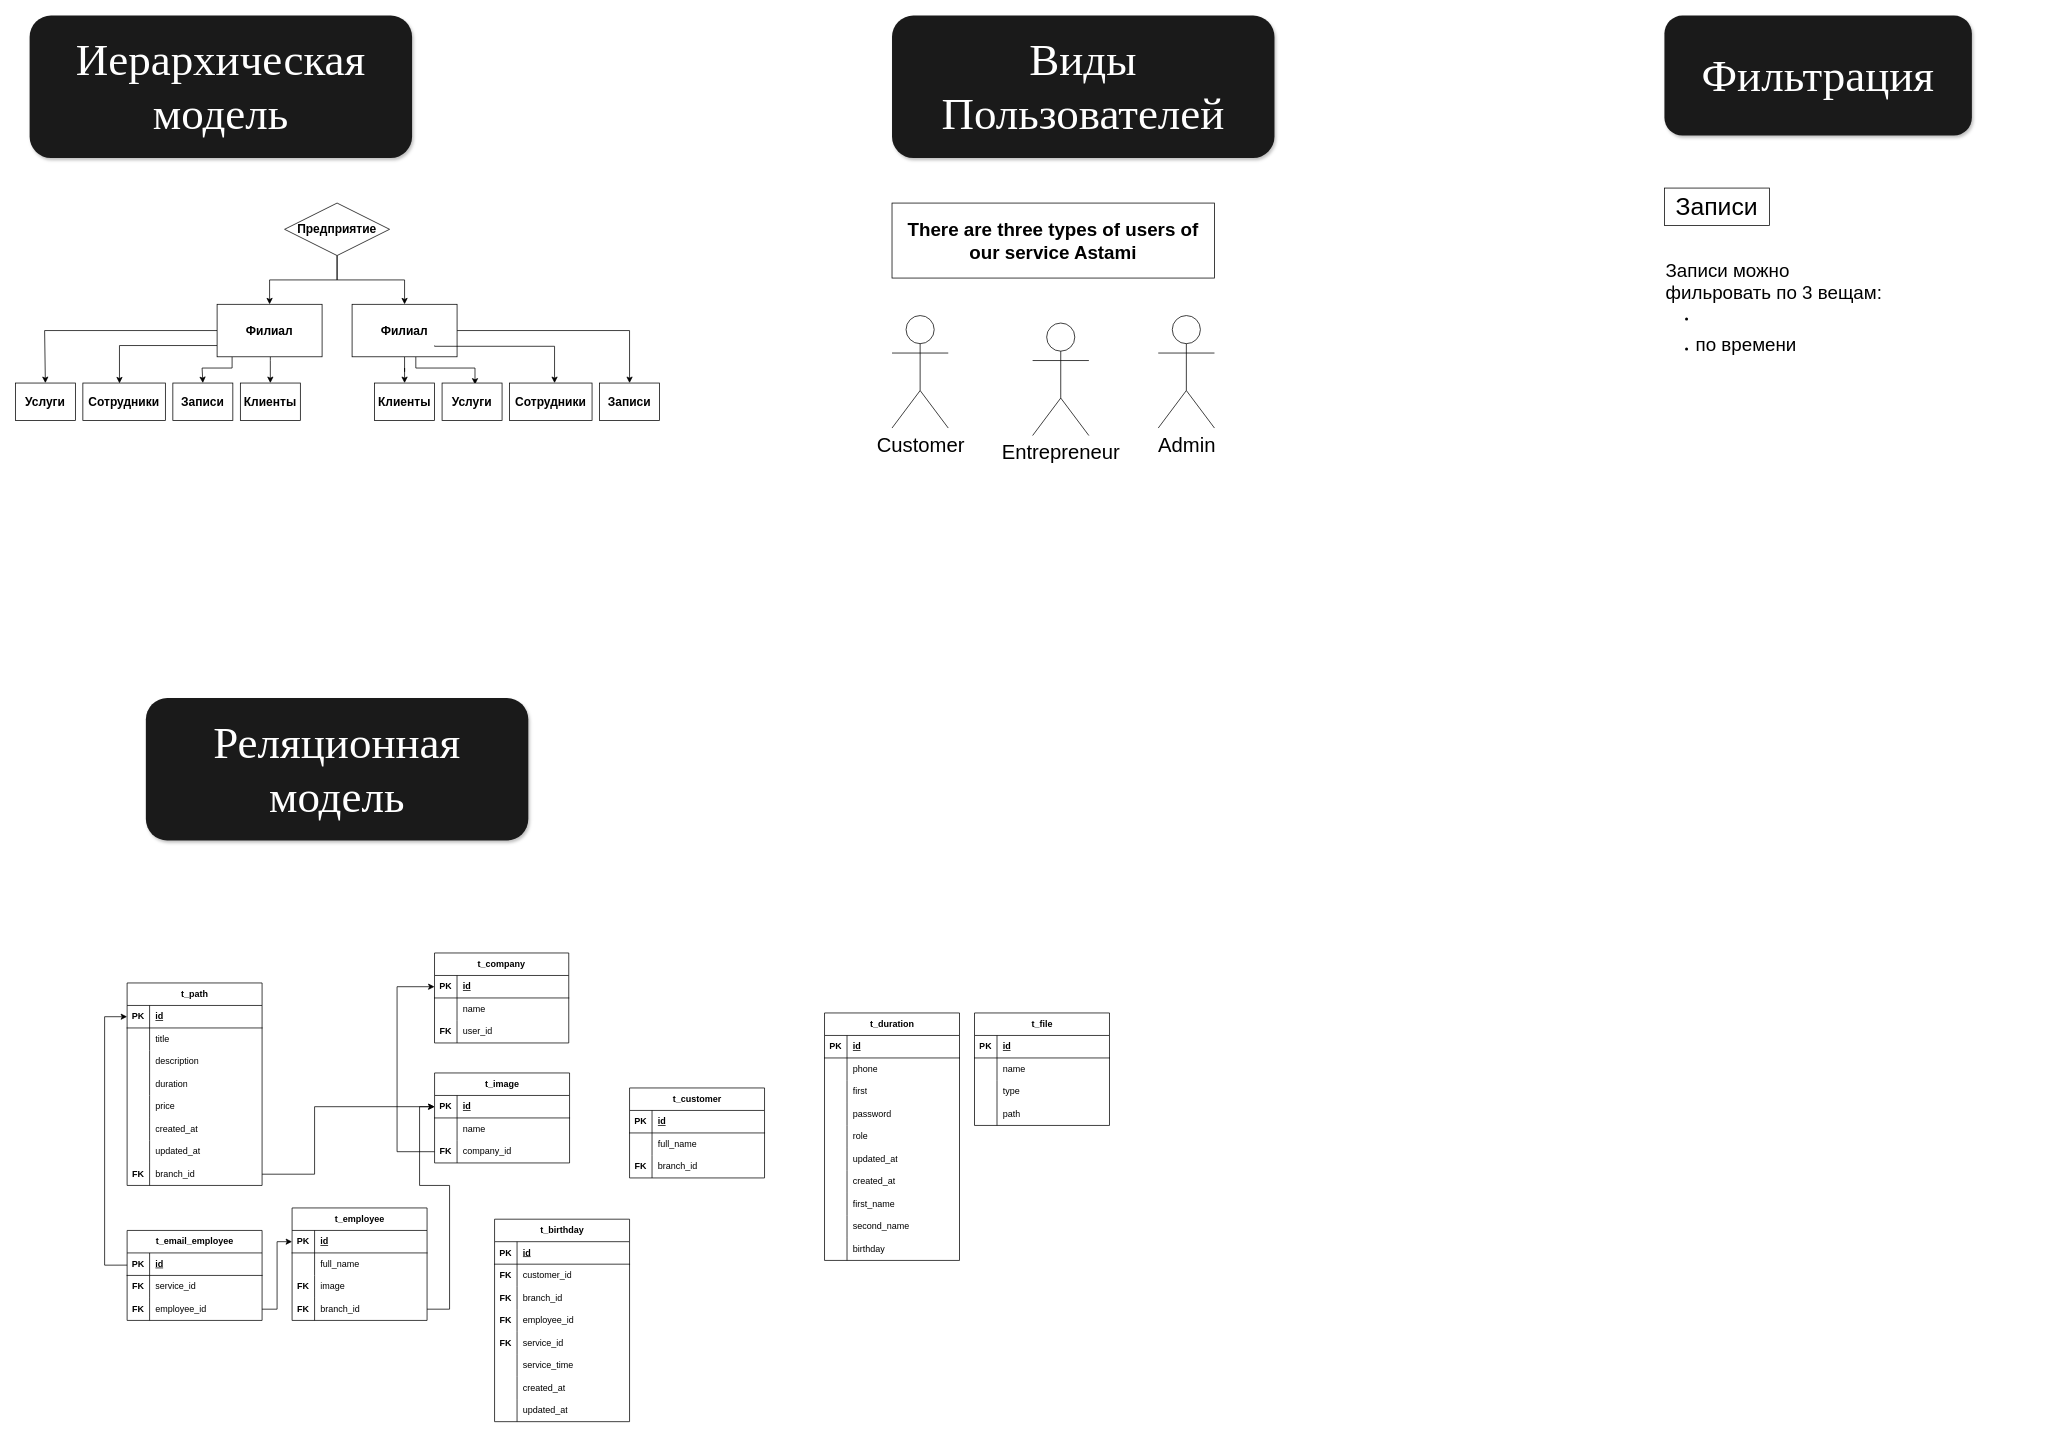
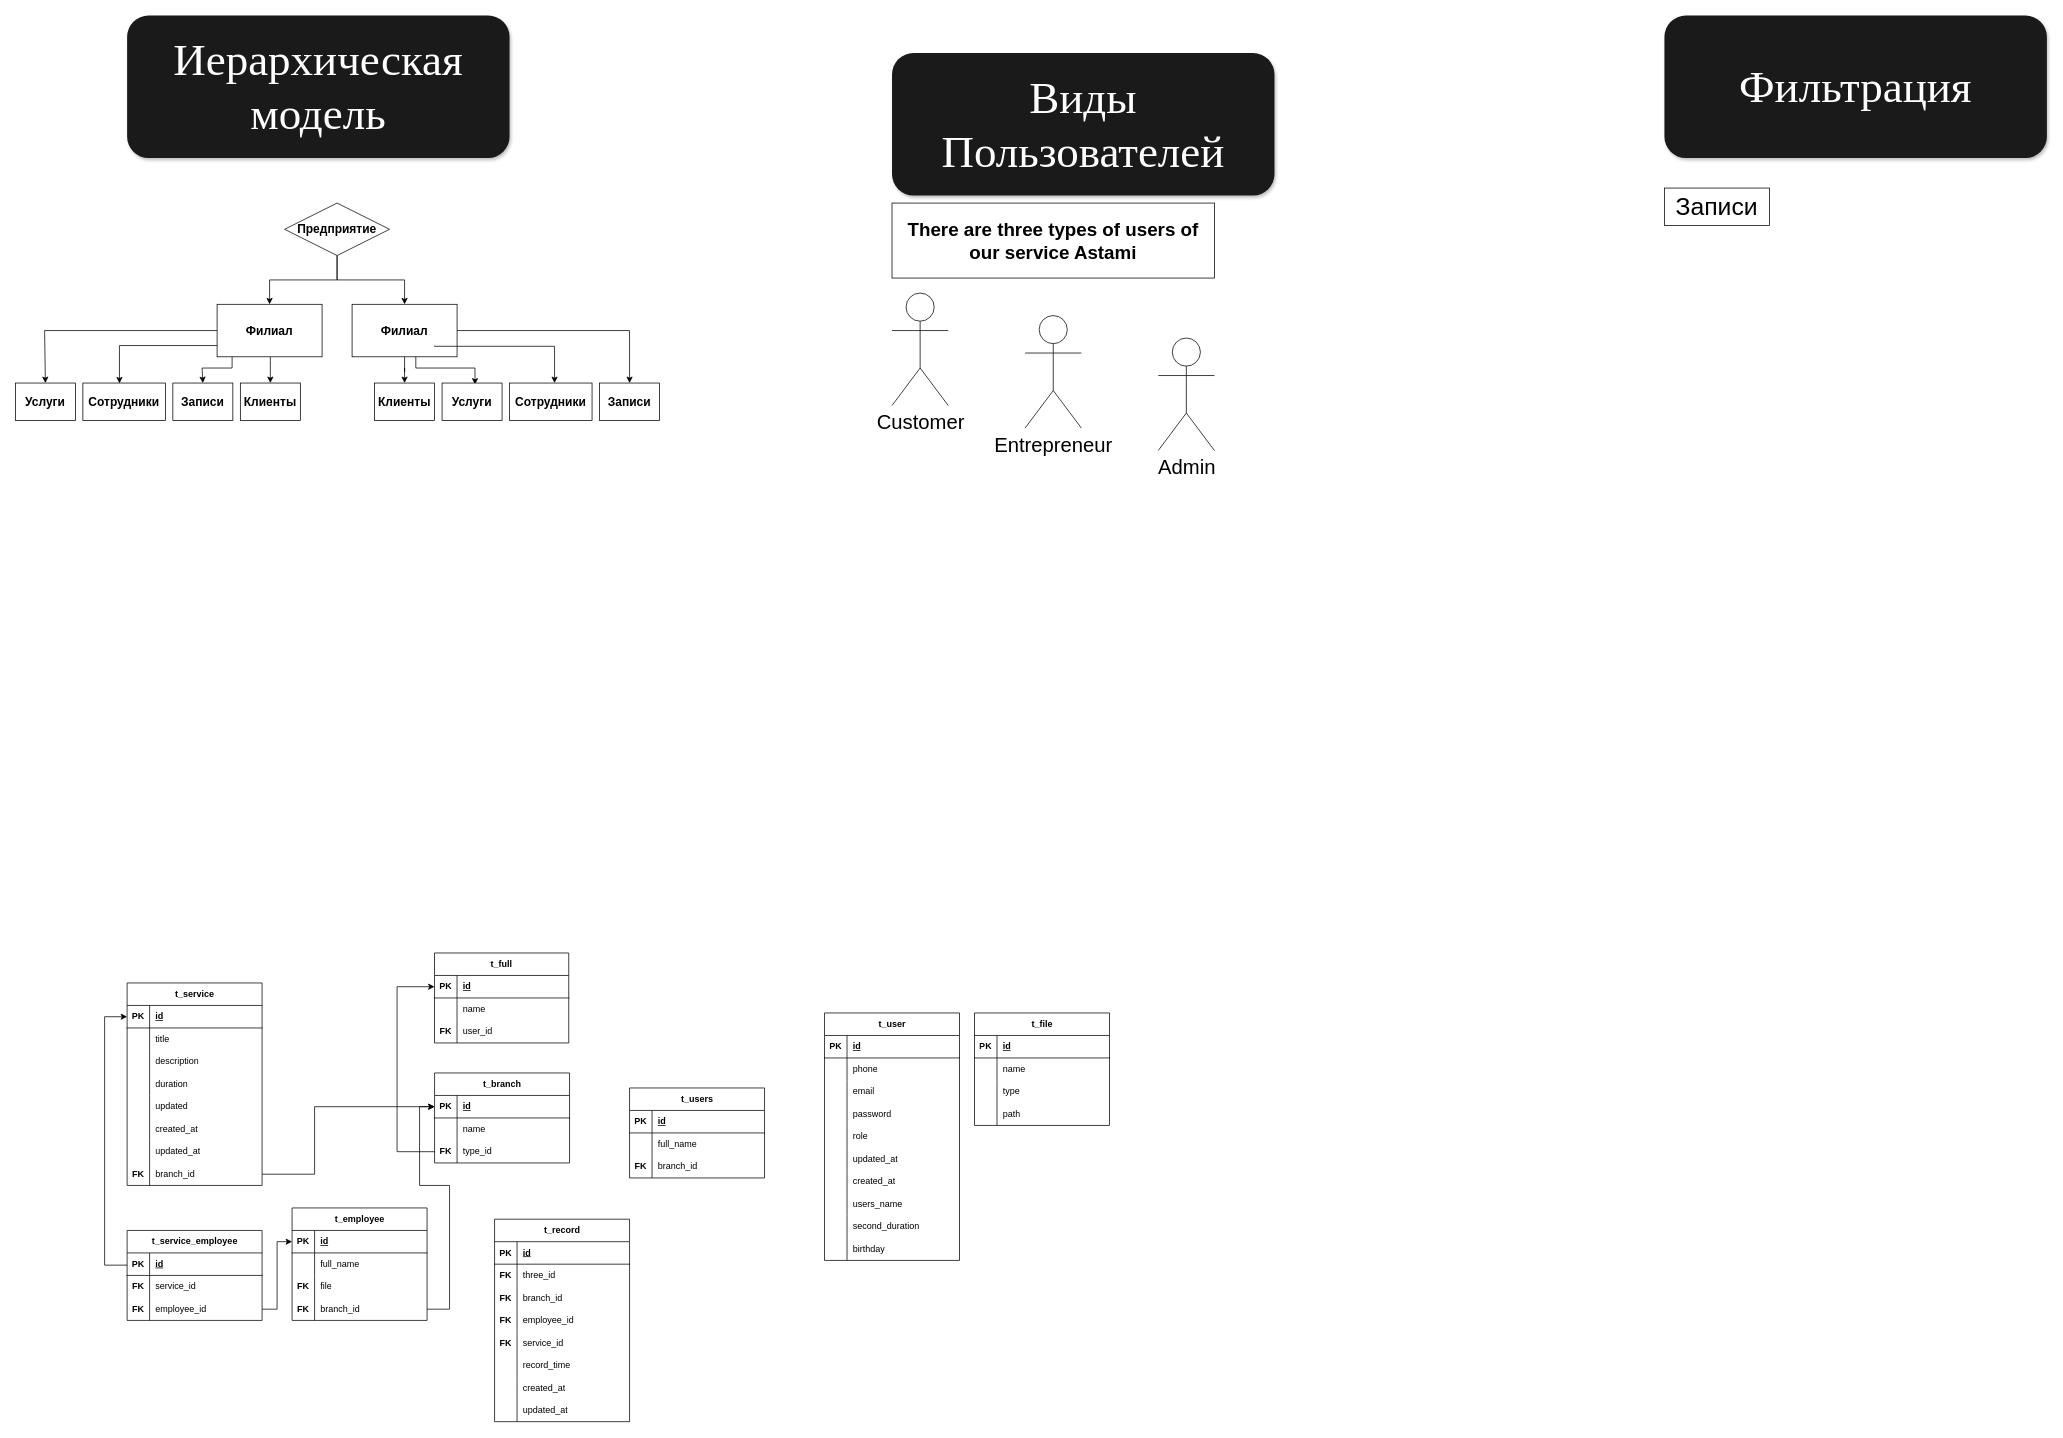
node "Фильтрация": size 308x120 -> 383x143
node "Иерархическая модель": moved (221, 87) -> (318, 87)
node "Виды Пользователей": moved (1083, 87) -> (1083, 124)
node "Записи можно фильровать по 3 вещам: по времени": removed
node "Customer": moved (920, 372) -> (920, 349)
node "Admin": moved (1187, 372) -> (1187, 394)
node "Entrepreneur": moved (1061, 379) -> (1053, 372)
node "Реляционная модель": removed
node "t_company": label "t_company" -> "t_full"
node "t_path": label "t_path" -> "t_service"
node "t_duration": label "t_duration" -> "t_user"
node "t_image": label "t_image" -> "t_branch"
node "first": label "first" -> "email"
node "t_customer": label "t_customer" -> "t_users"
node "price": label "price" -> "updated"
node "company_id": label "company_id" -> "type_id"
node "first_name": label "first_name" -> "users_name"
node "second_name": label "second_name" -> "second_duration"
node "t_birthday": label "t_birthday" -> "t_record"
node "t_email_employee": label "t_email_employee" -> "t_service_employee"
node "customer_id": label "customer_id" -> "three_id"
node "image": label "image" -> "file"
node "service_time": label "service_time" -> "record_time"
